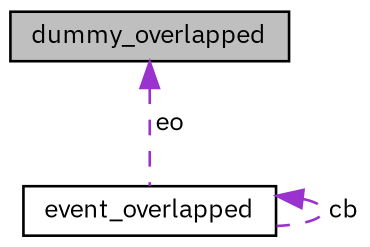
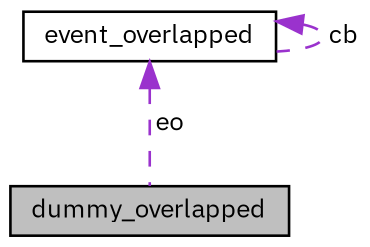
edge "event_overlapped" -> "dummy_overlapped": reversed
